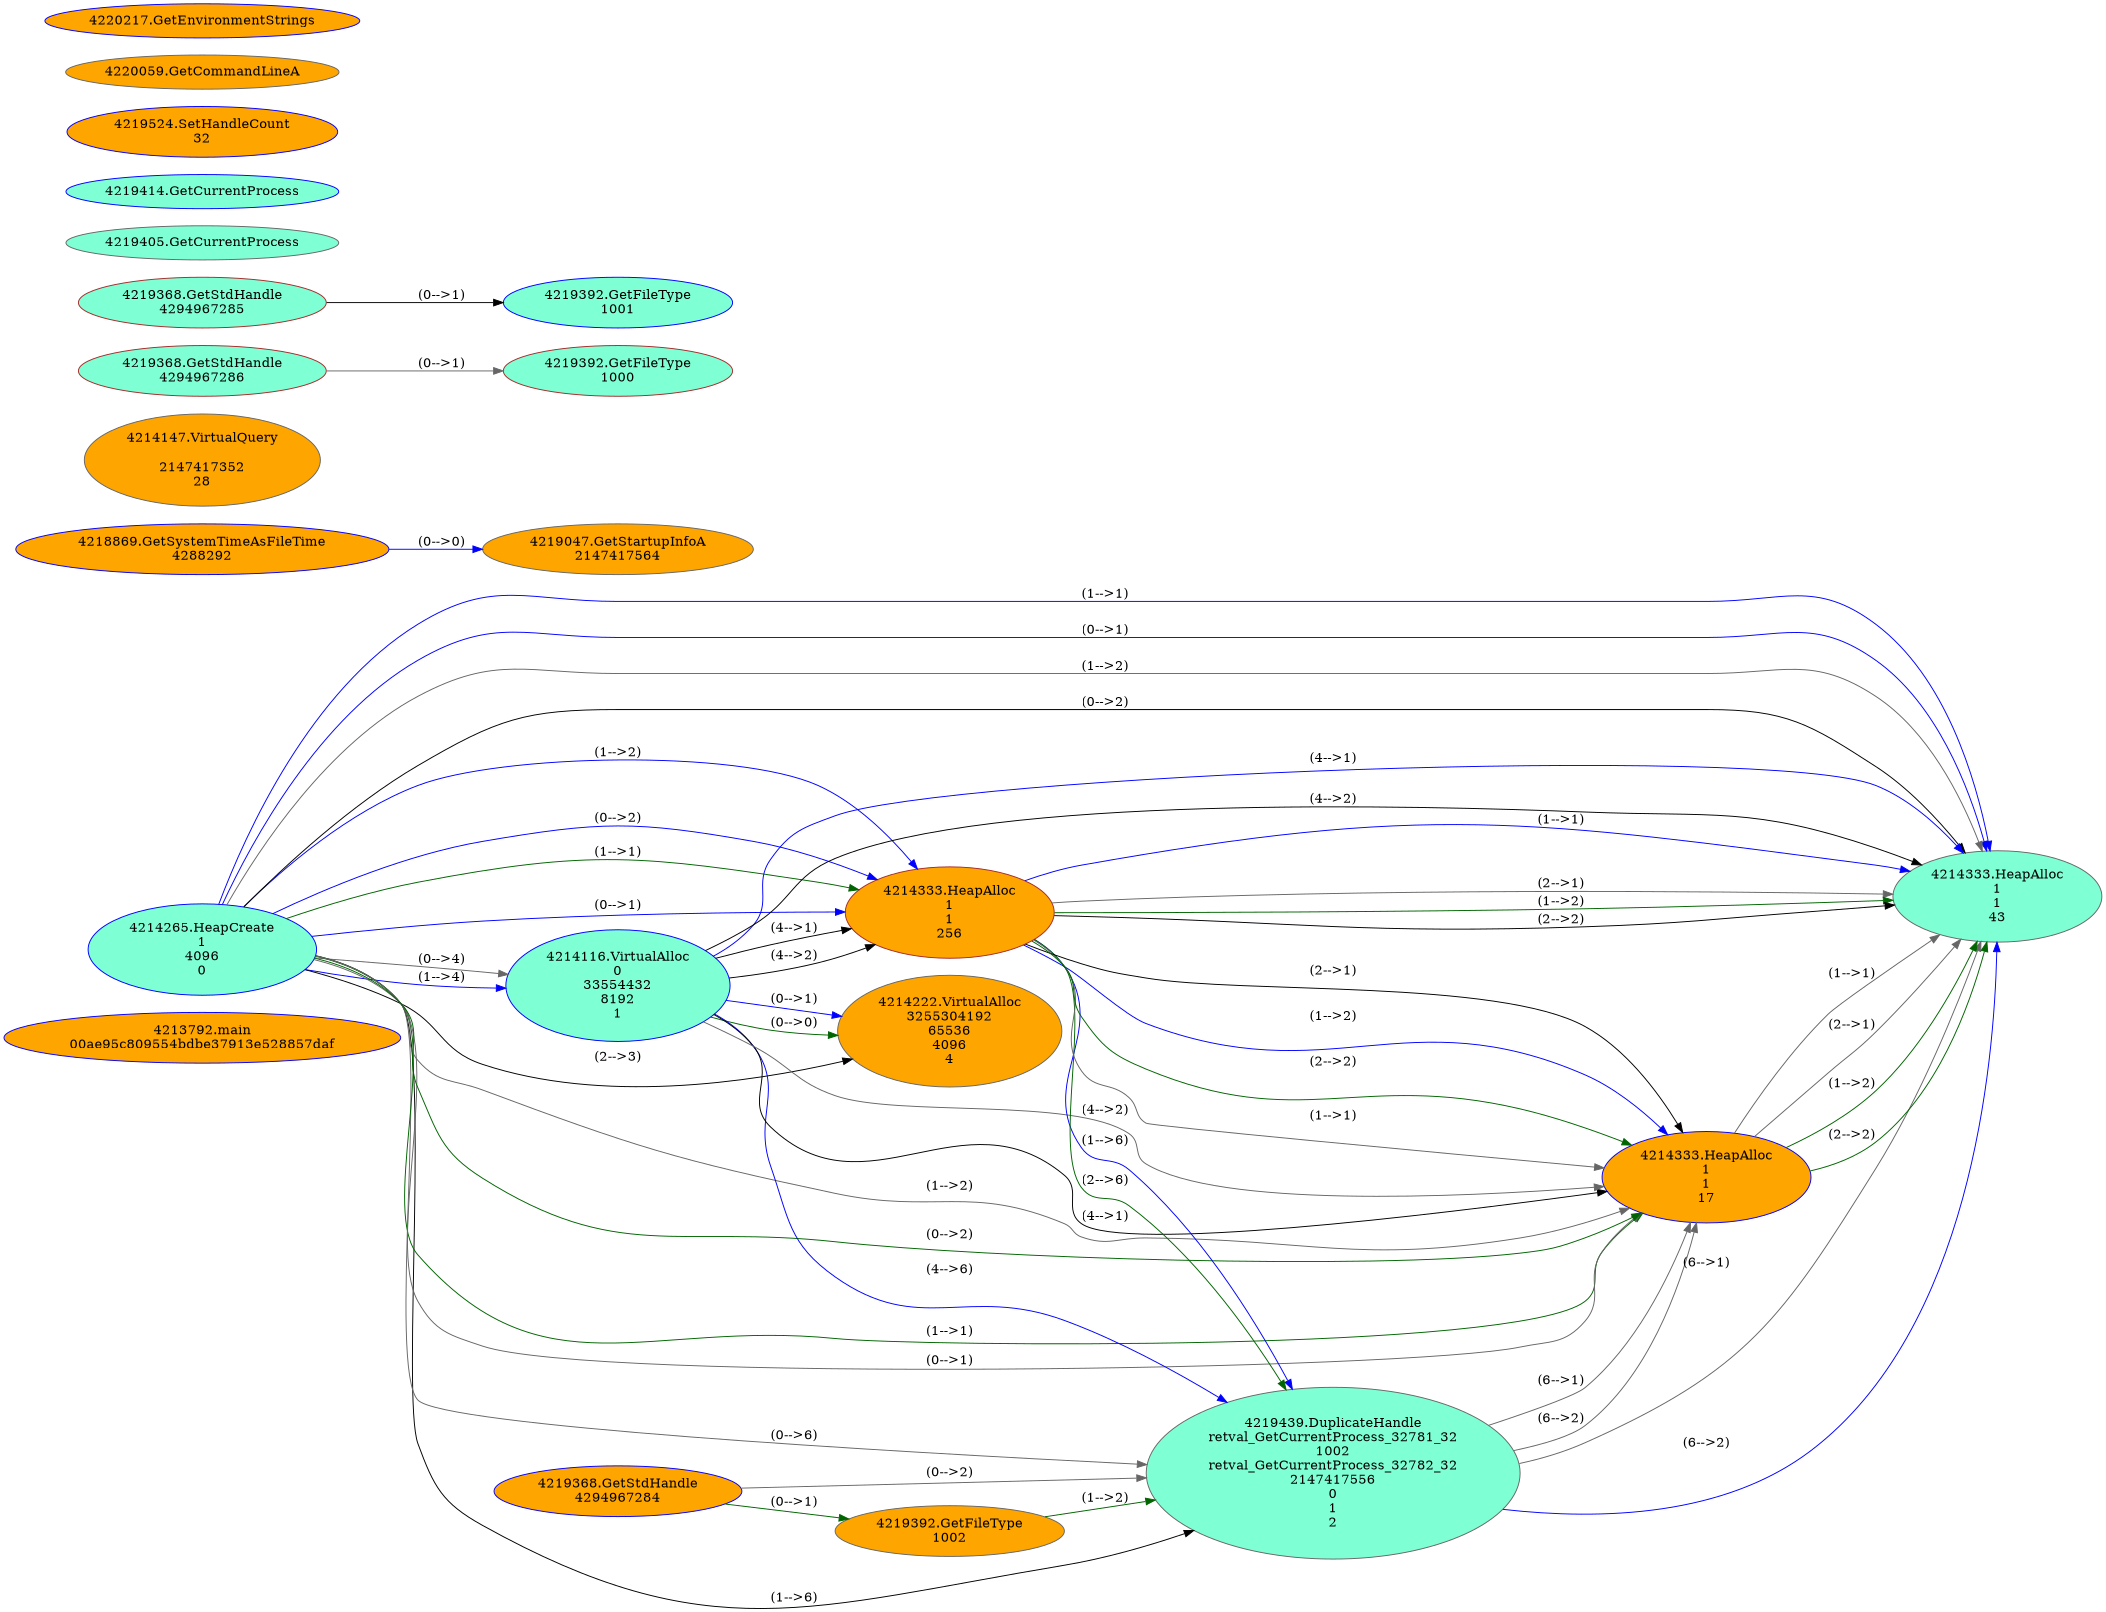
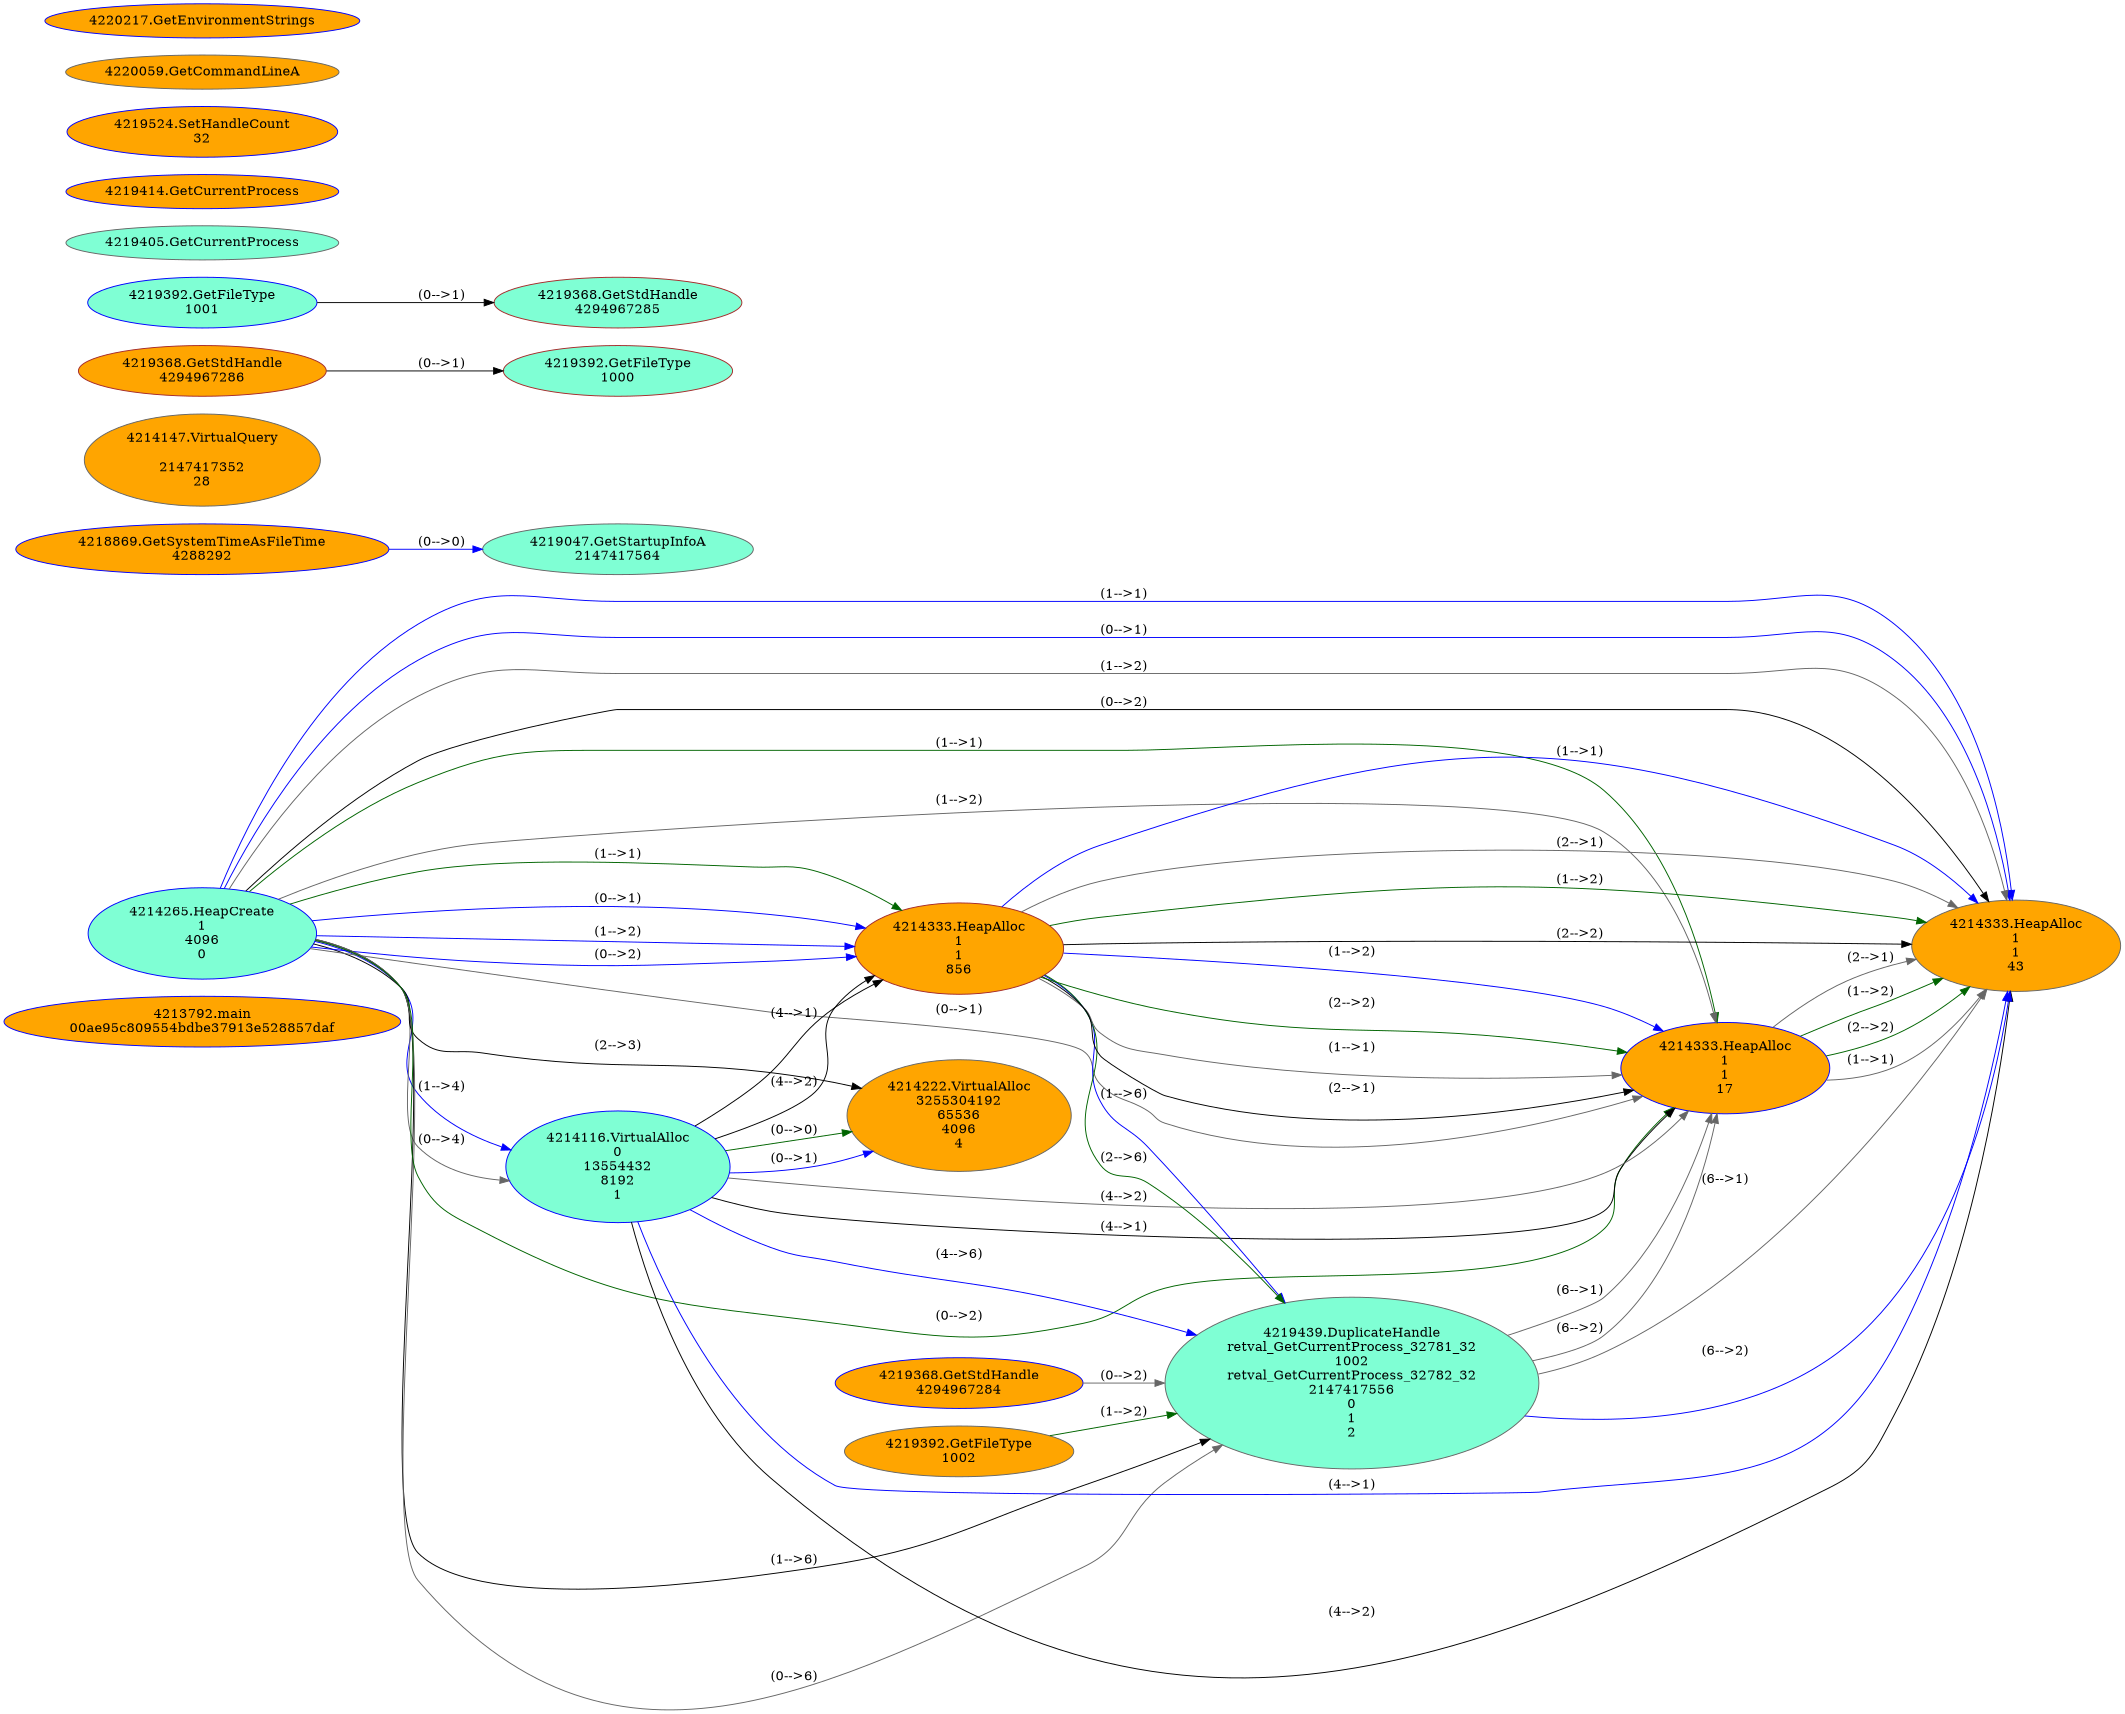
node "4219414.GetCurrentProcess": fillcolor aquamarine -> orange
edge "4219368.GetStdHandle 4294967285" -> "4219392.GetFileType 1001": reversed
node "4219368.GetStdHandle 4294967286": fillcolor aquamarine -> orange
edge "4219368.GetStdHandle 4294967286" -> "4219392.GetFileType 1000": color gray40 -> black
node "4219047.GetStartupInfoA 2147417564": fillcolor orange -> aquamarine
node "4214333.HeapAlloc 1 1 43": fillcolor aquamarine -> orange
node "4214333.HeapAlloc 1 1 256": label "4214333.HeapAlloc 1 1 256" -> "4214333.HeapAlloc 1 1 856"
node "4214116.VirtualAlloc 0 33554432 8192 1": label "4214116.VirtualAlloc 0 33554432 8192 1" -> "4214116.VirtualAlloc 0 13554432 8192 1"
edge "4219368.GetStdHandle 4294967284" -> "4219392.GetFileType 1002": removed, label "(0-->1)"
